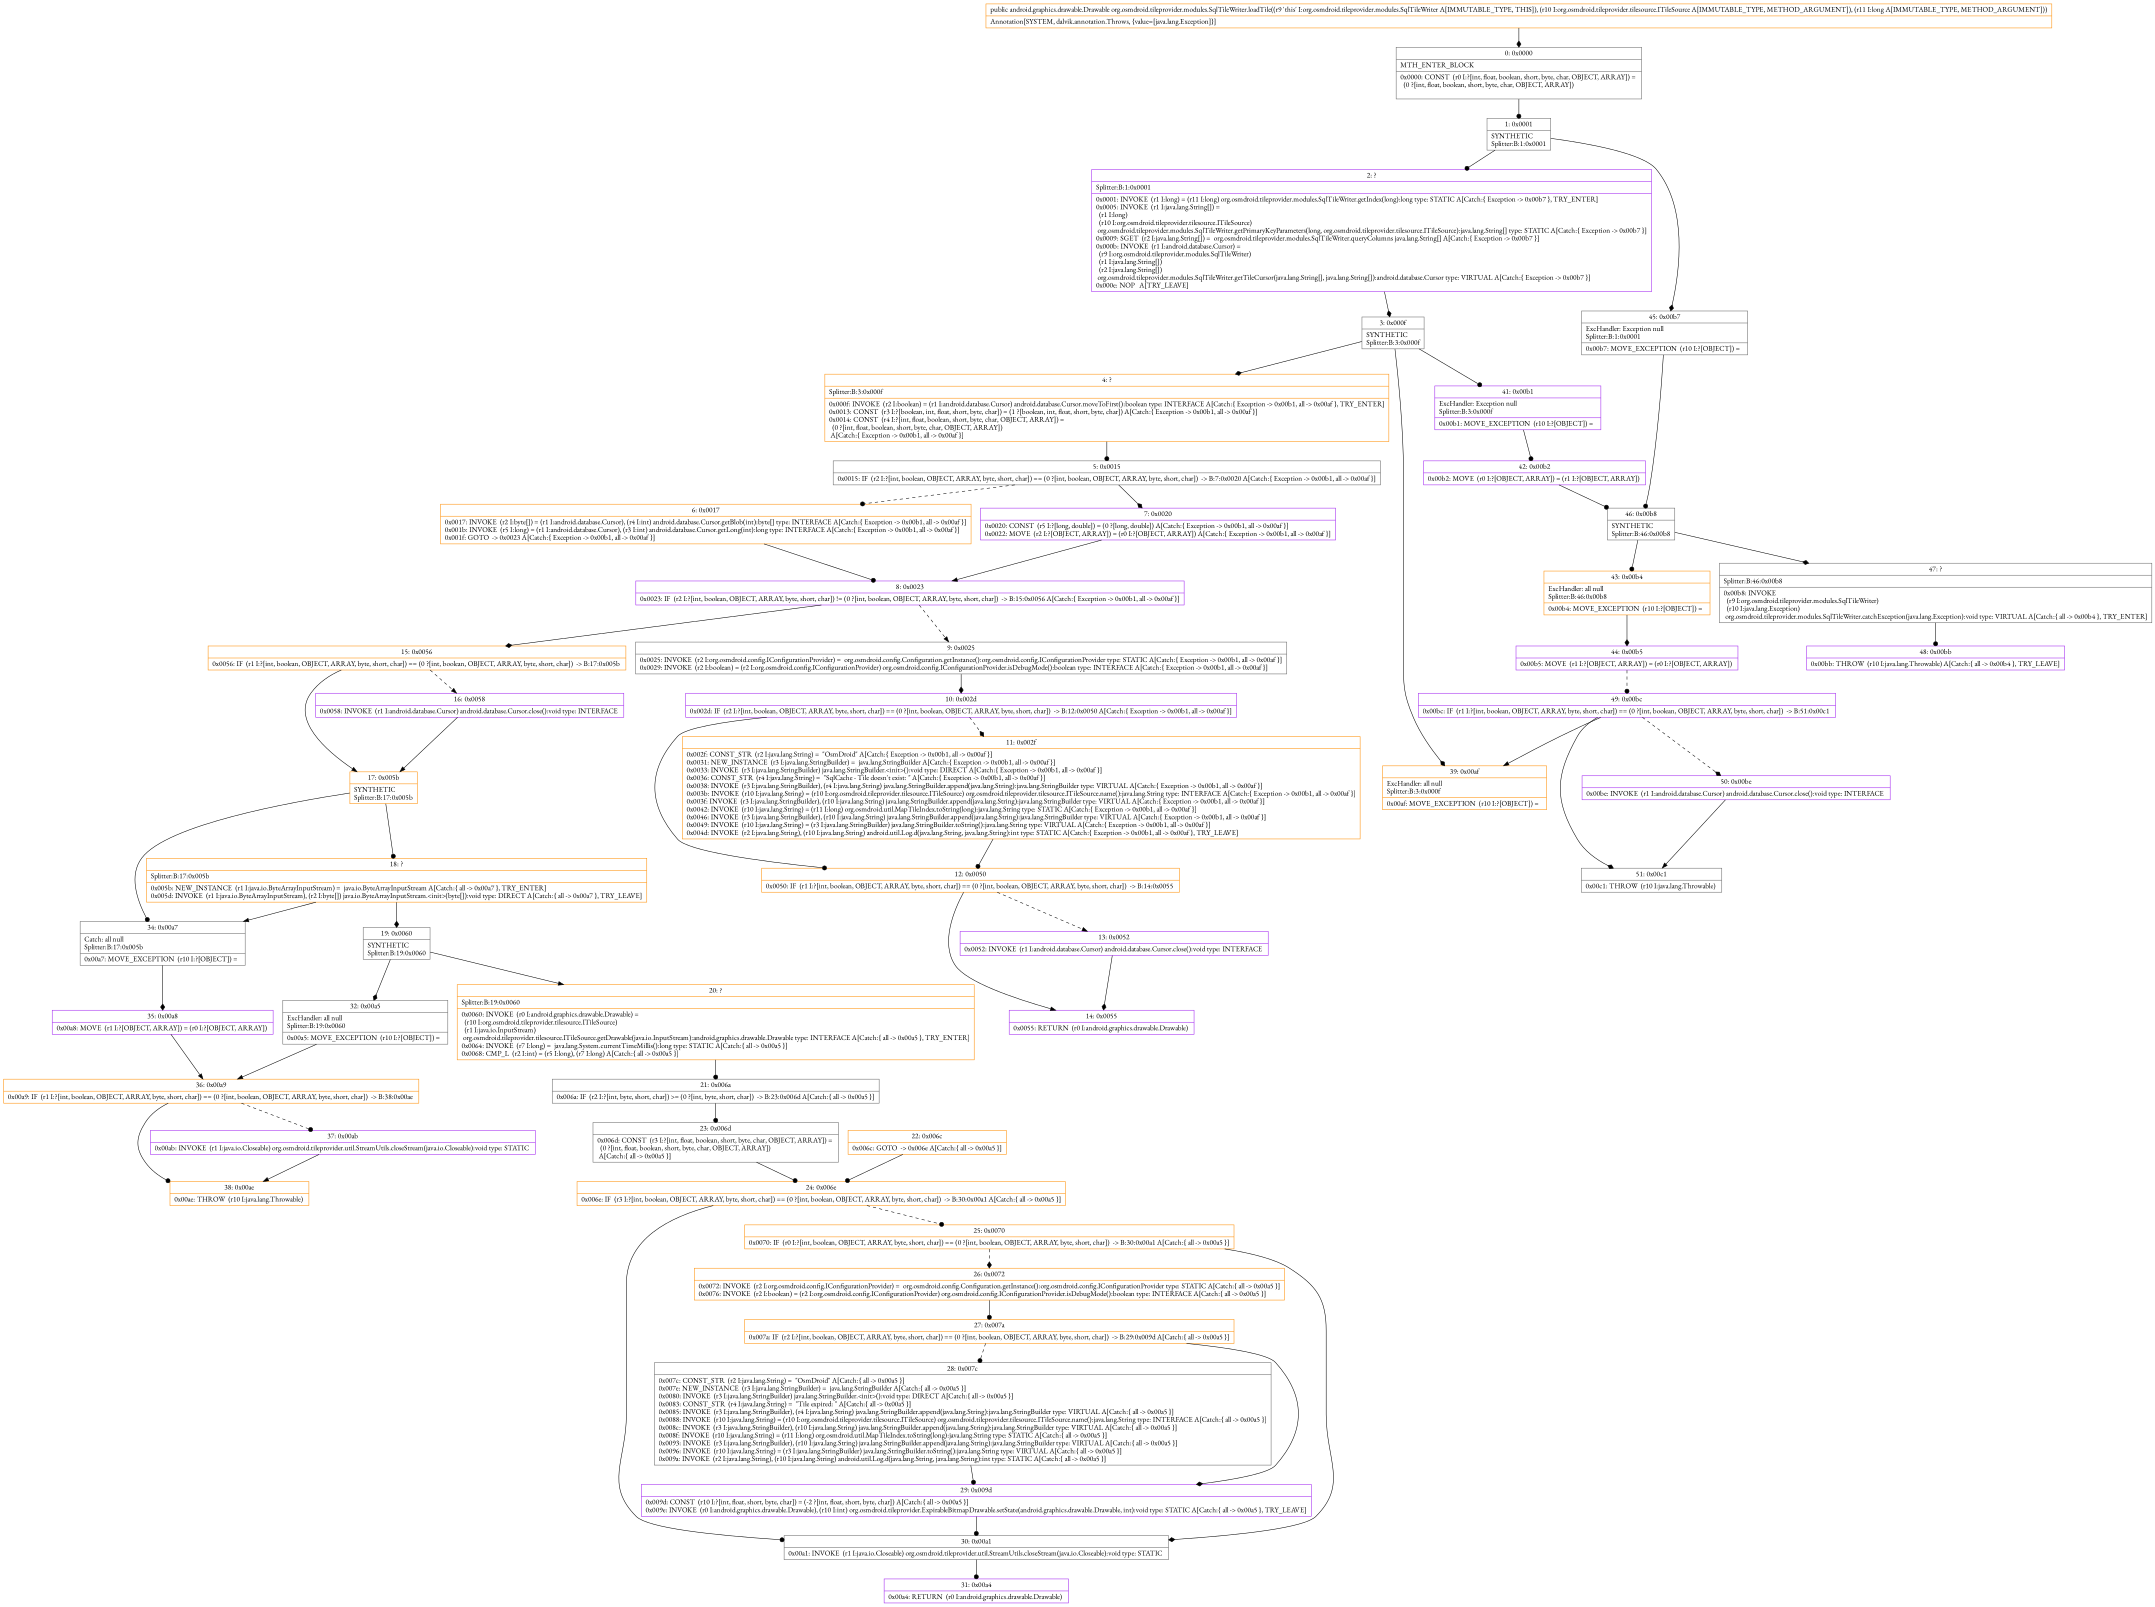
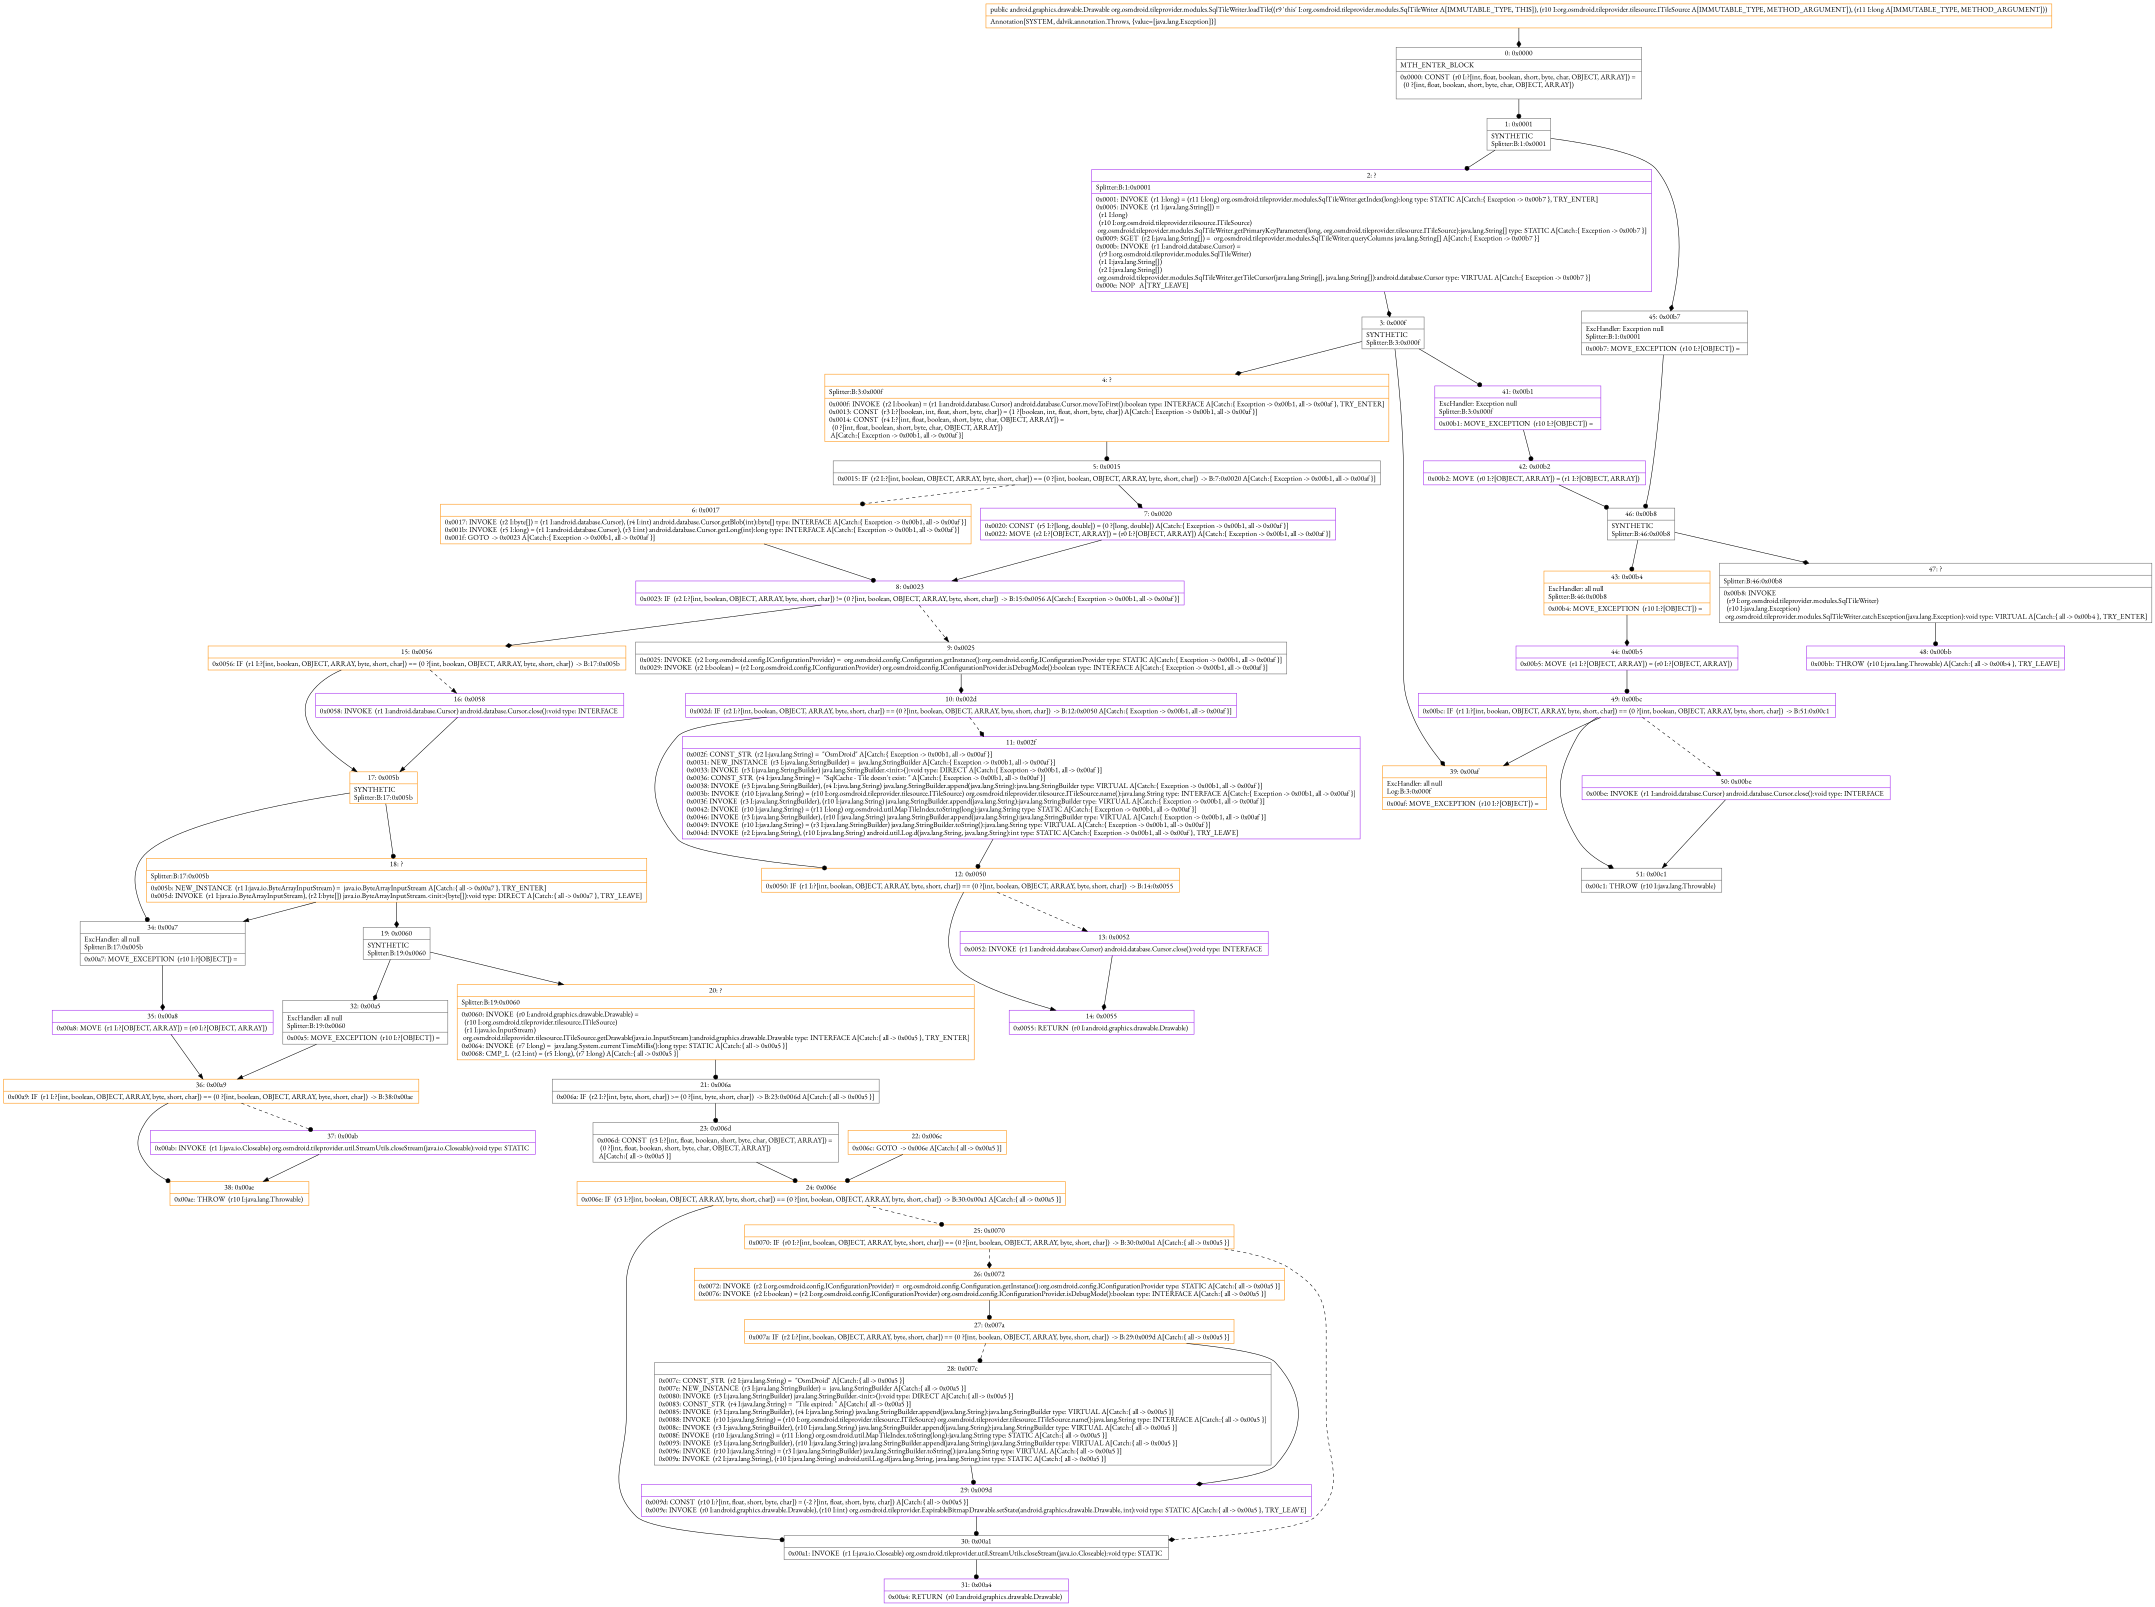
edge "44: 0x00b5" -> "49: 0x00bc": style dashed -> solid
node "11: 0x002f": color darkorange -> purple
node "39: 0x00af": text "Splitter:B:3:0x000f" -> "Log:B:3:0x000f"
node "34: 0x00a7": text "Catch: all null" -> "ExcHandler: all null"
edge "25: 0x0070" -> "30: 0x00a1": style solid -> dashed
